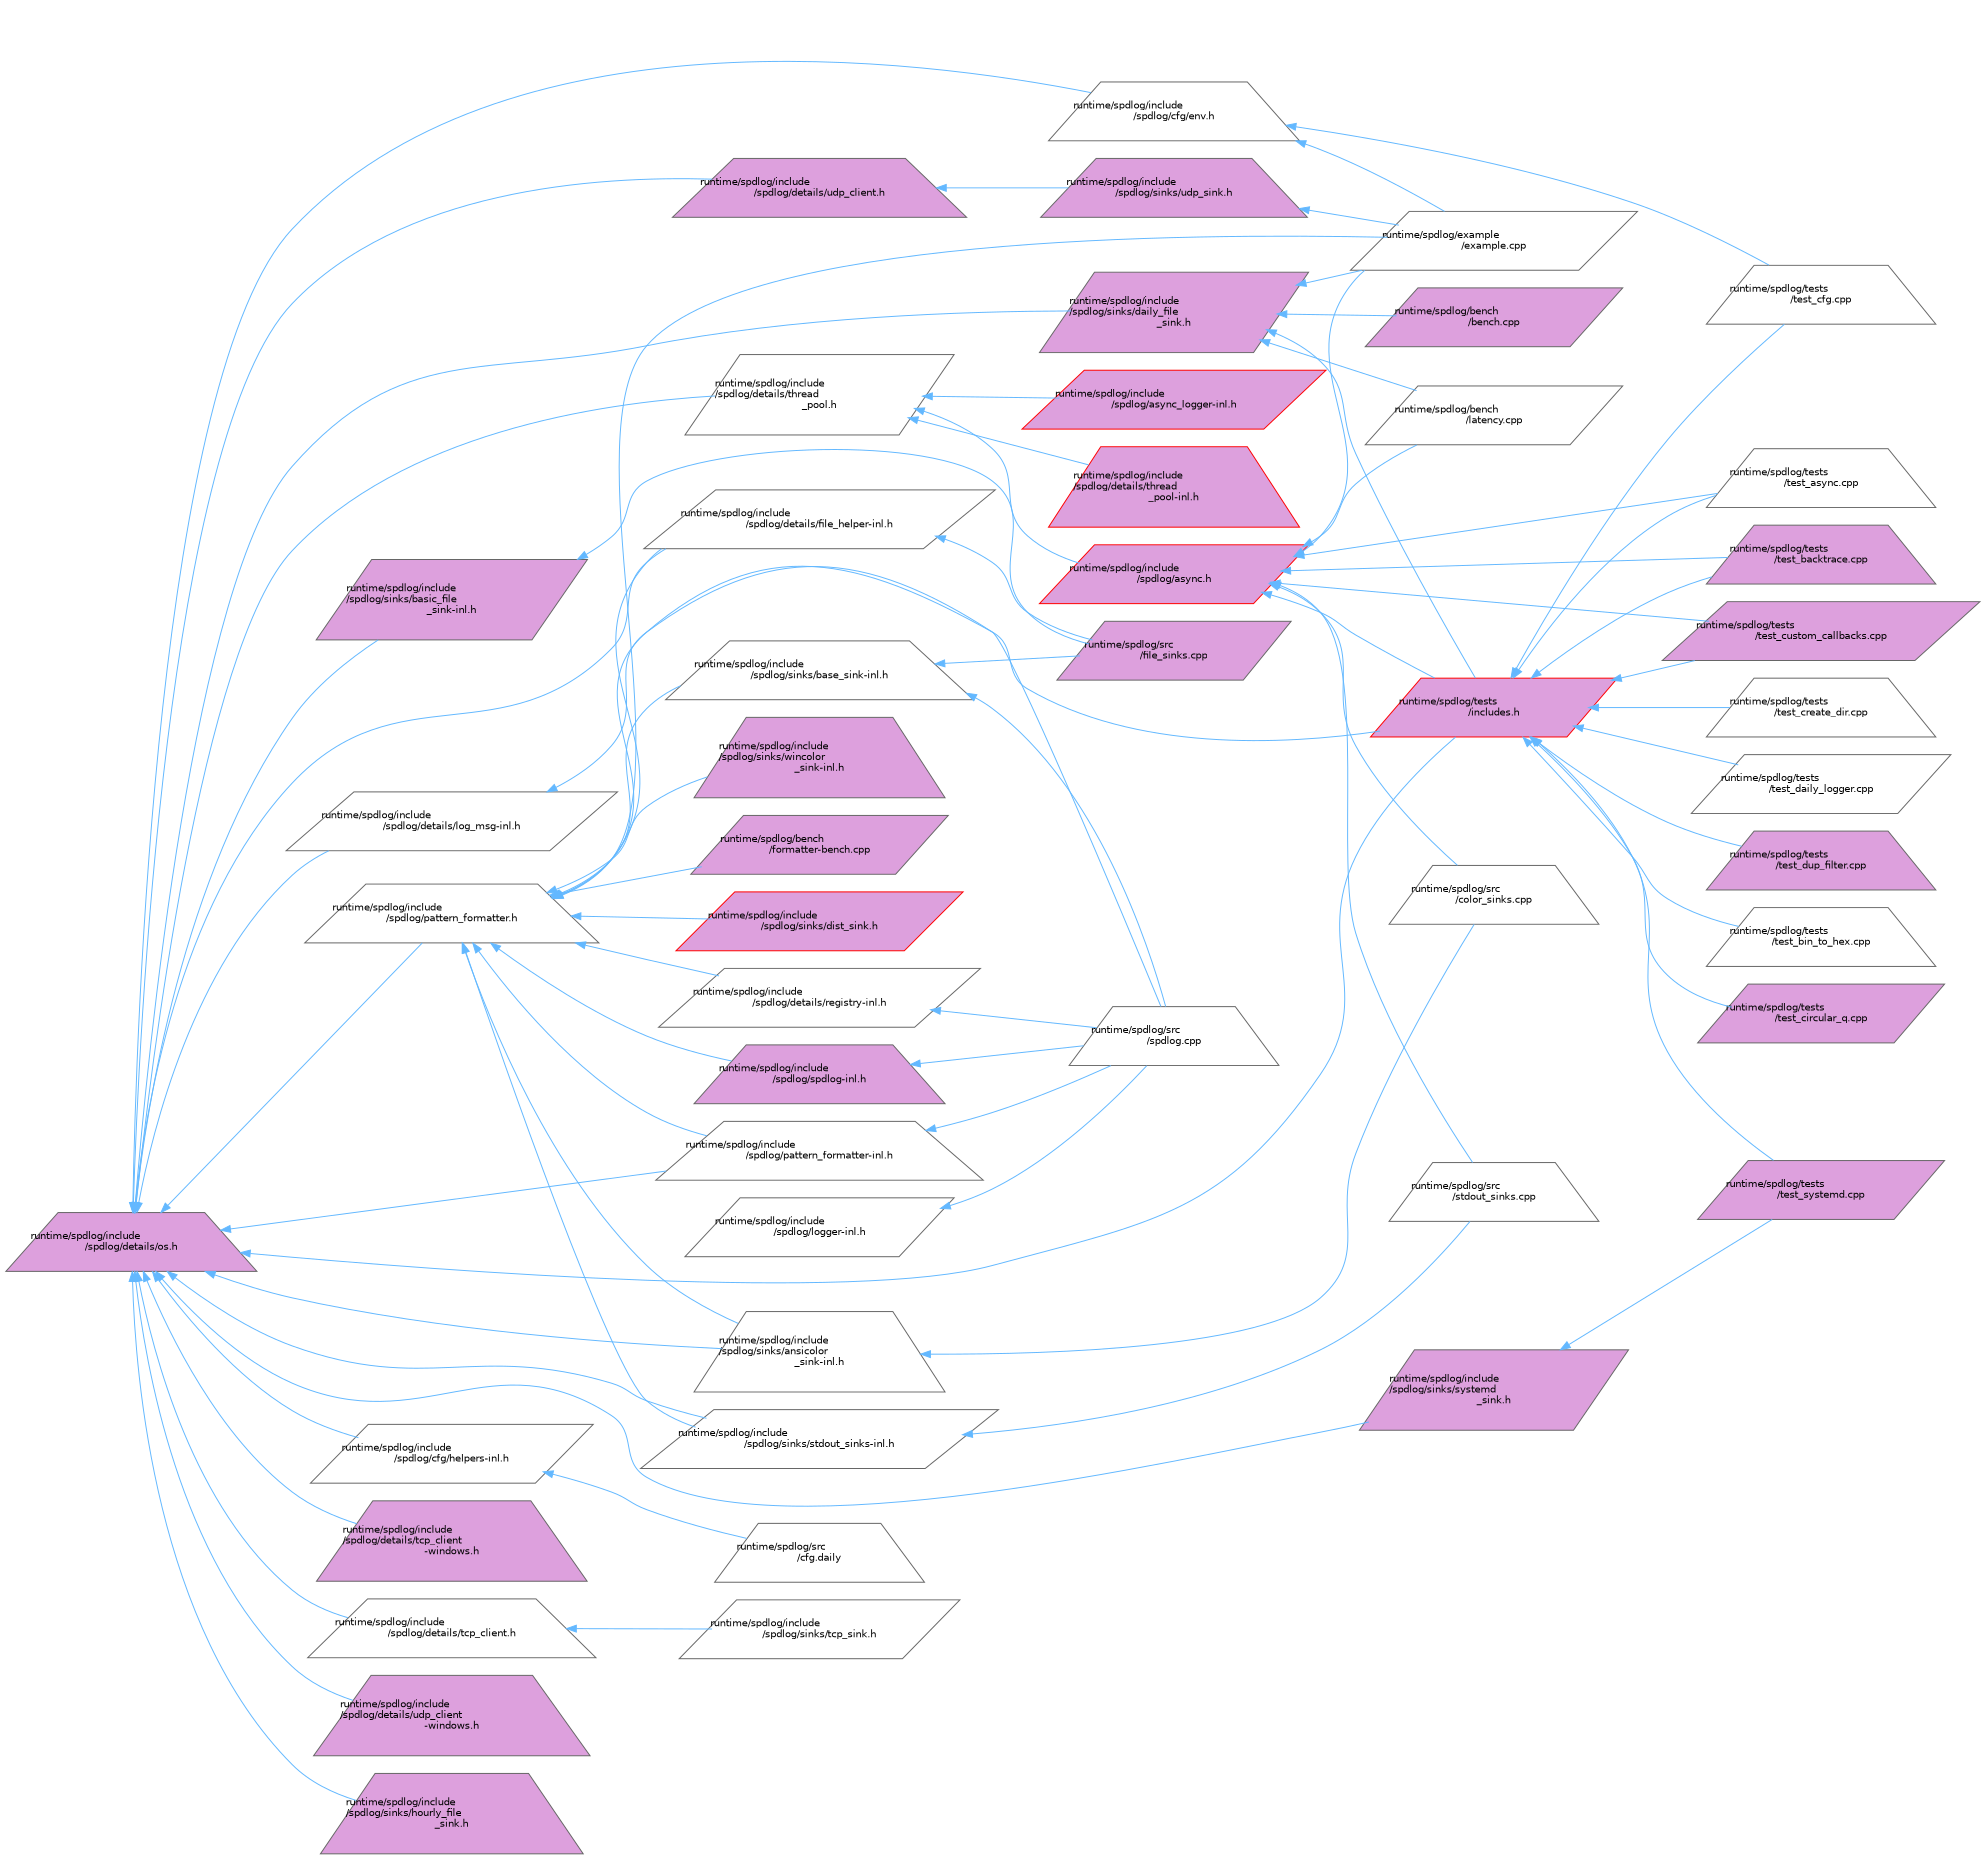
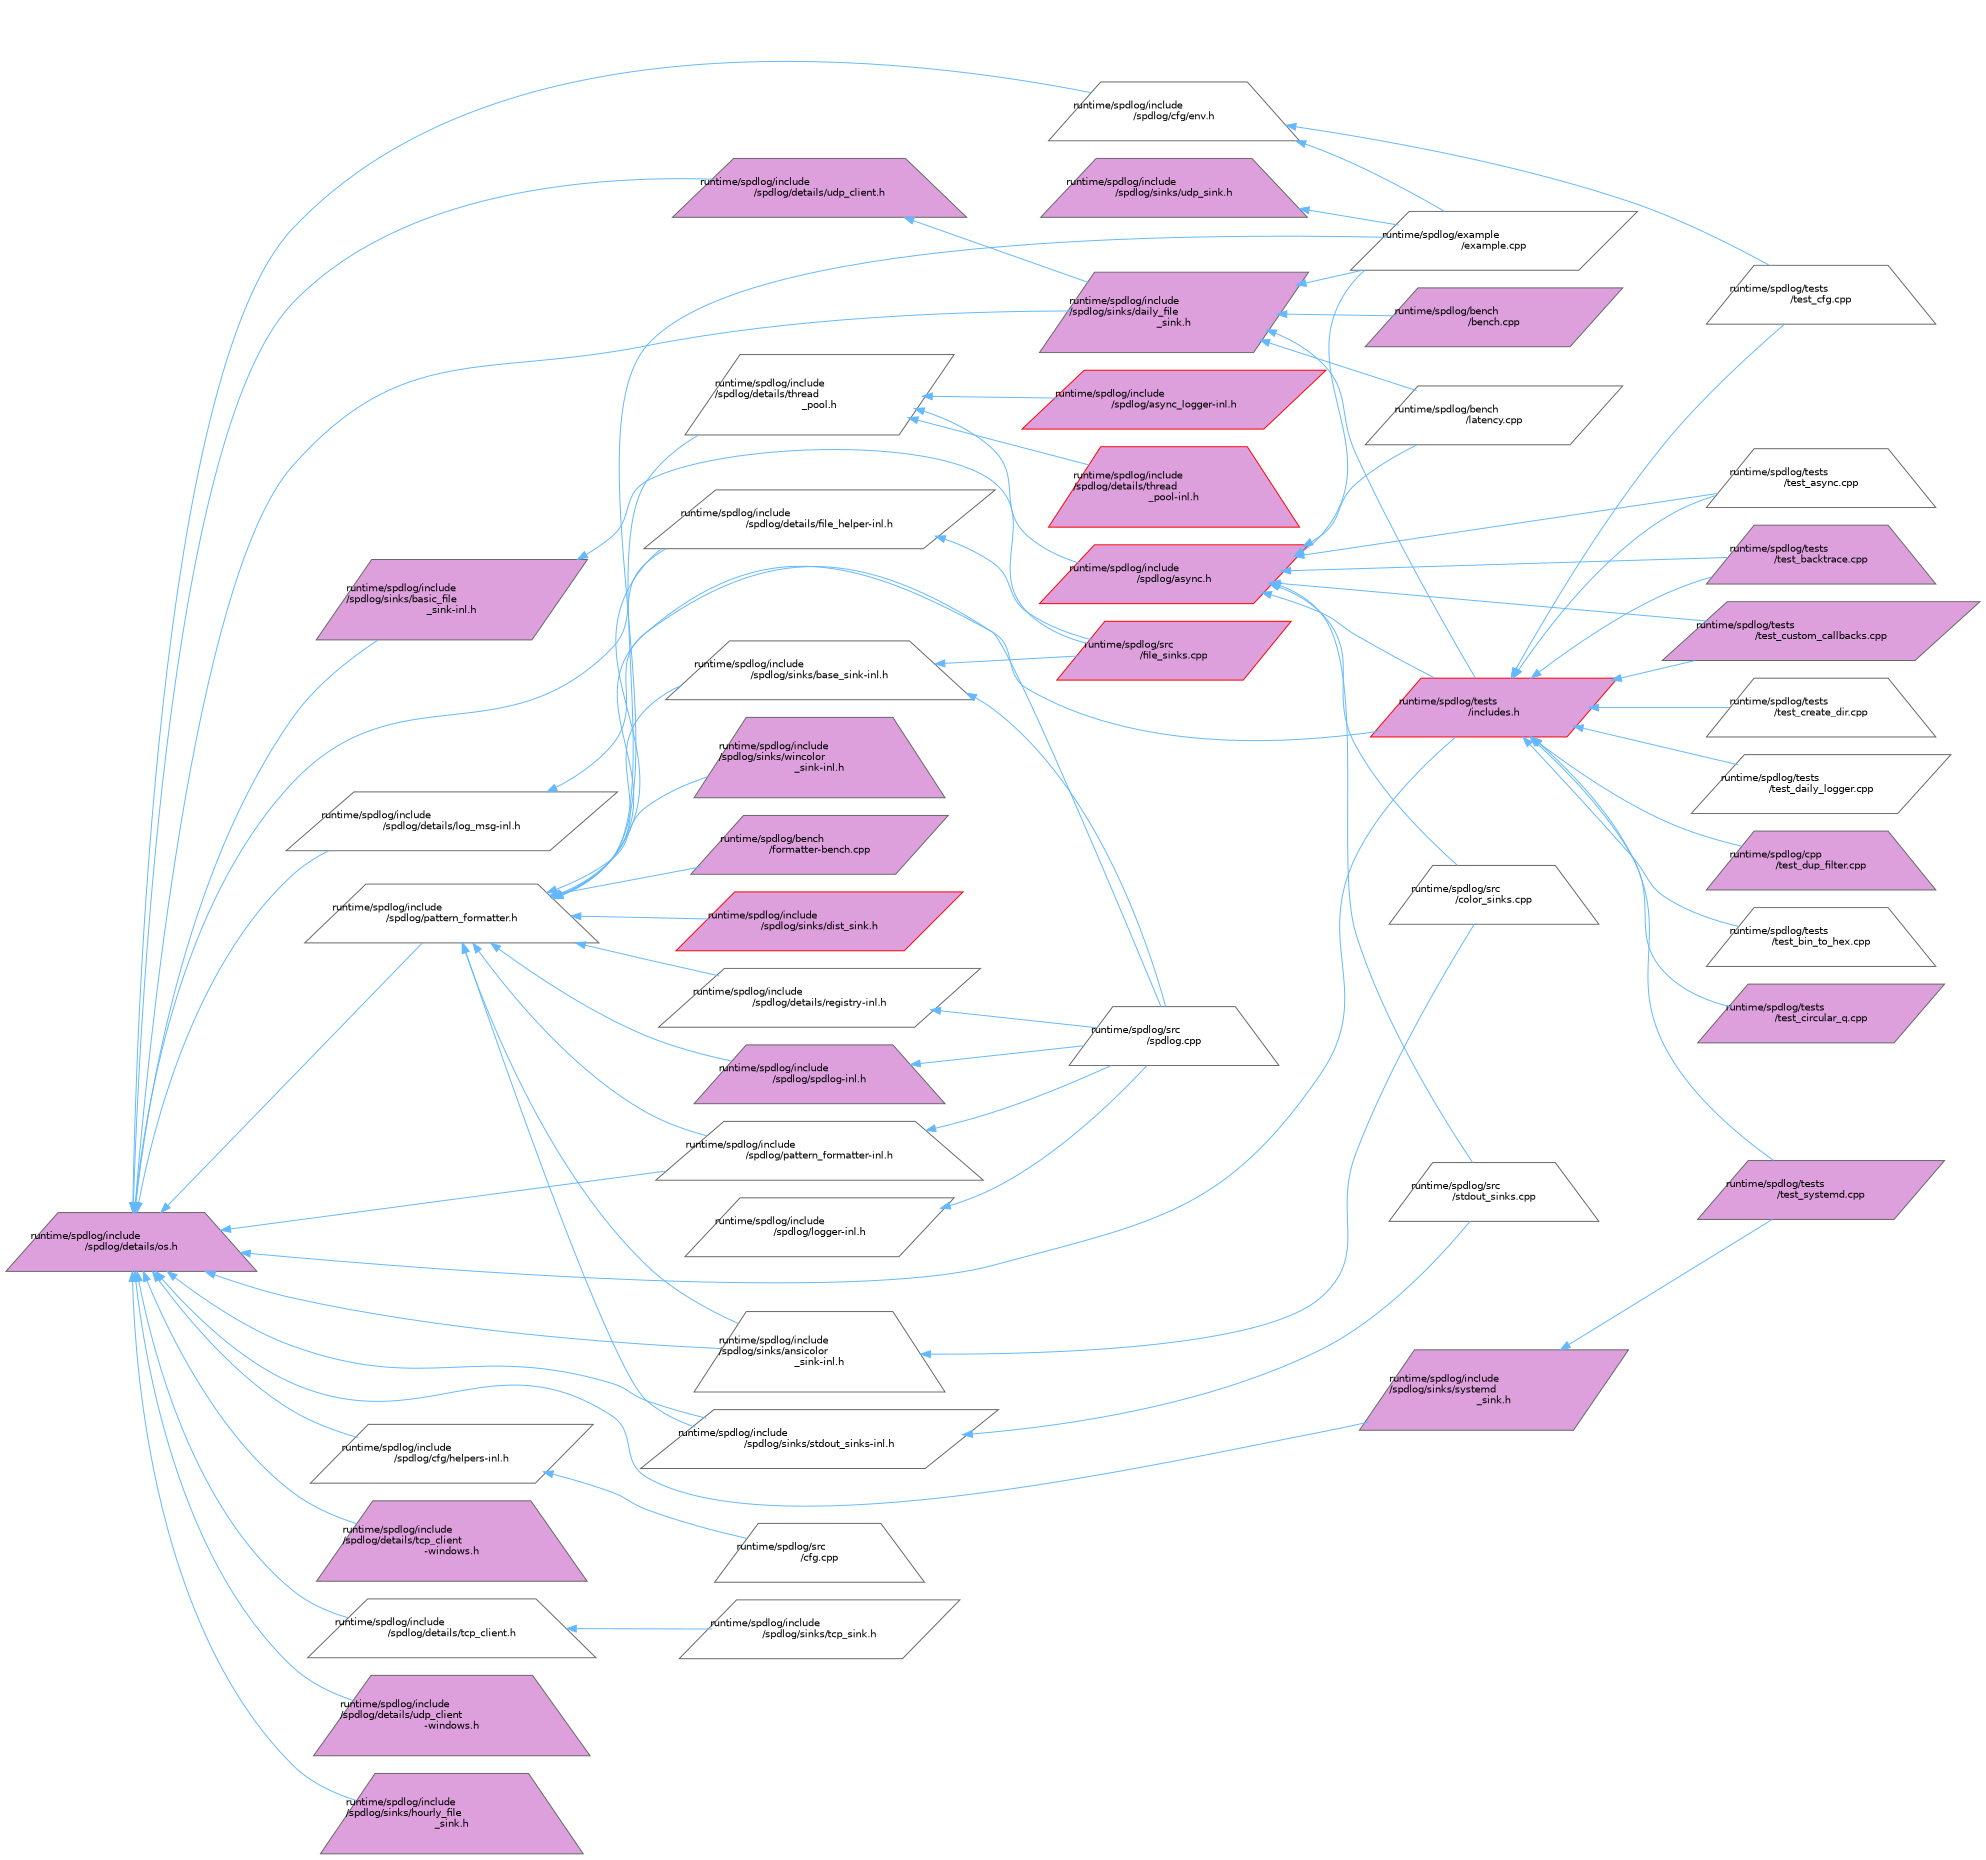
edge "runtime/spdlog/include /spdlog/sinks/udp_sink.h" -> "runtime/spdlog/include /spdlog/details/udp_client.h": now "runtime/spdlog/include /spdlog/sinks/daily_file _sink.h" -> "runtime/spdlog/include /spdlog/details/udp_client.h"
edge "runtime/spdlog/include /spdlog/details/thread _pool.h" -> "runtime/spdlog/include /spdlog/details/os.h": now "runtime/spdlog/include /spdlog/details/thread _pool.h" -> "runtime/spdlog/include /spdlog/pattern_formatter.h"
node "runtime/spdlog/src /file_sinks.cpp": color grey40 -> red
node "runtime/spdlog/tests /test_dup_filter.cpp": label "runtime/spdlog/tests /test_dup_filter.cpp" -> "runtime/spdlog/cpp /test_dup_filter.cpp"
node "runtime/spdlog/src /cfg.daily": label "runtime/spdlog/src /cfg.daily" -> "runtime/spdlog/src /cfg.cpp"
